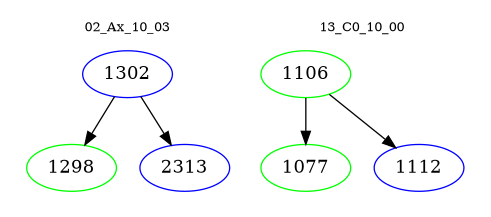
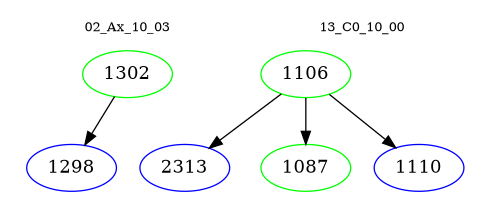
node "1302": color blue -> green
edge "1302" -> "2313": now "1106" -> "2313"
node "1298": color green -> blue
node "1077": label "1077" -> "1087"
node "1112": label "1112" -> "1110"
